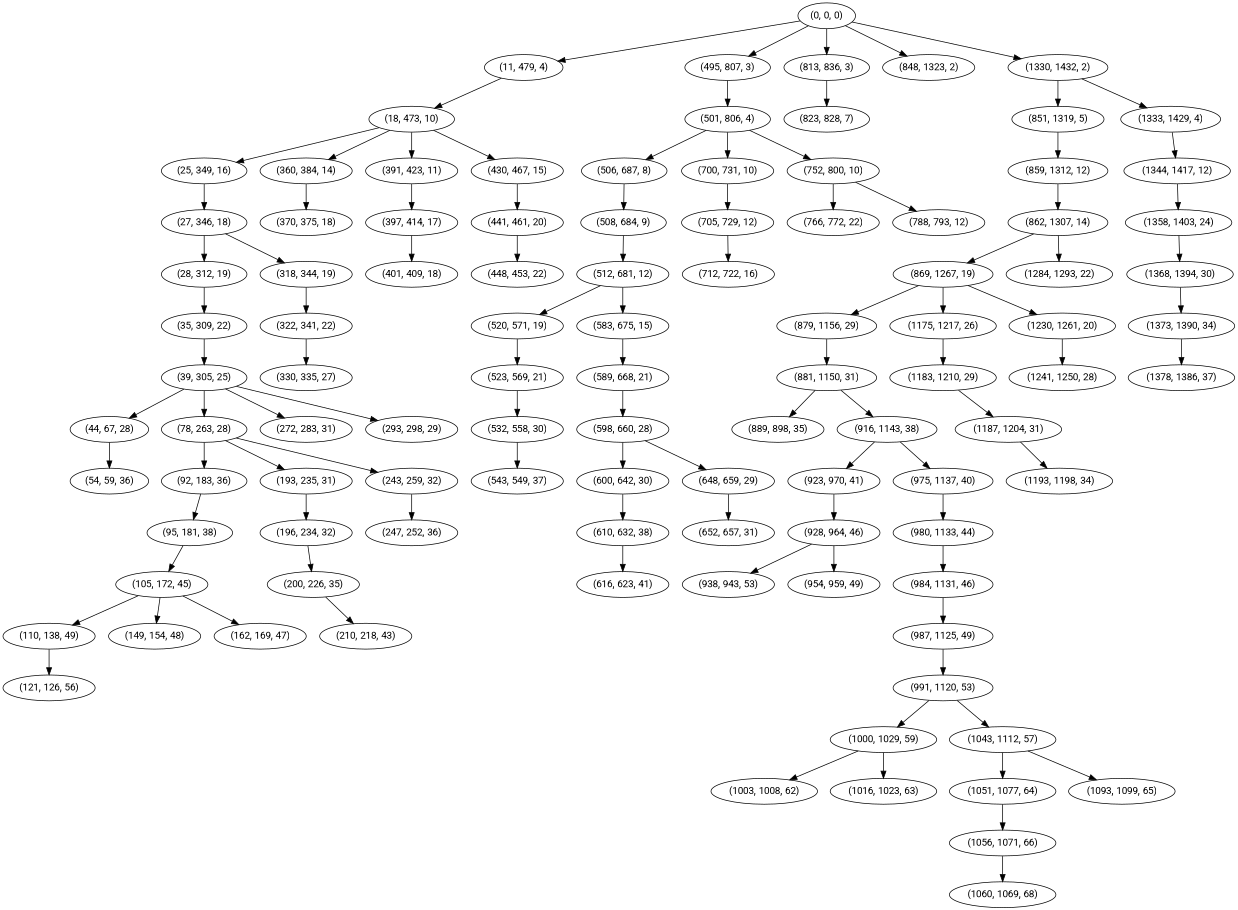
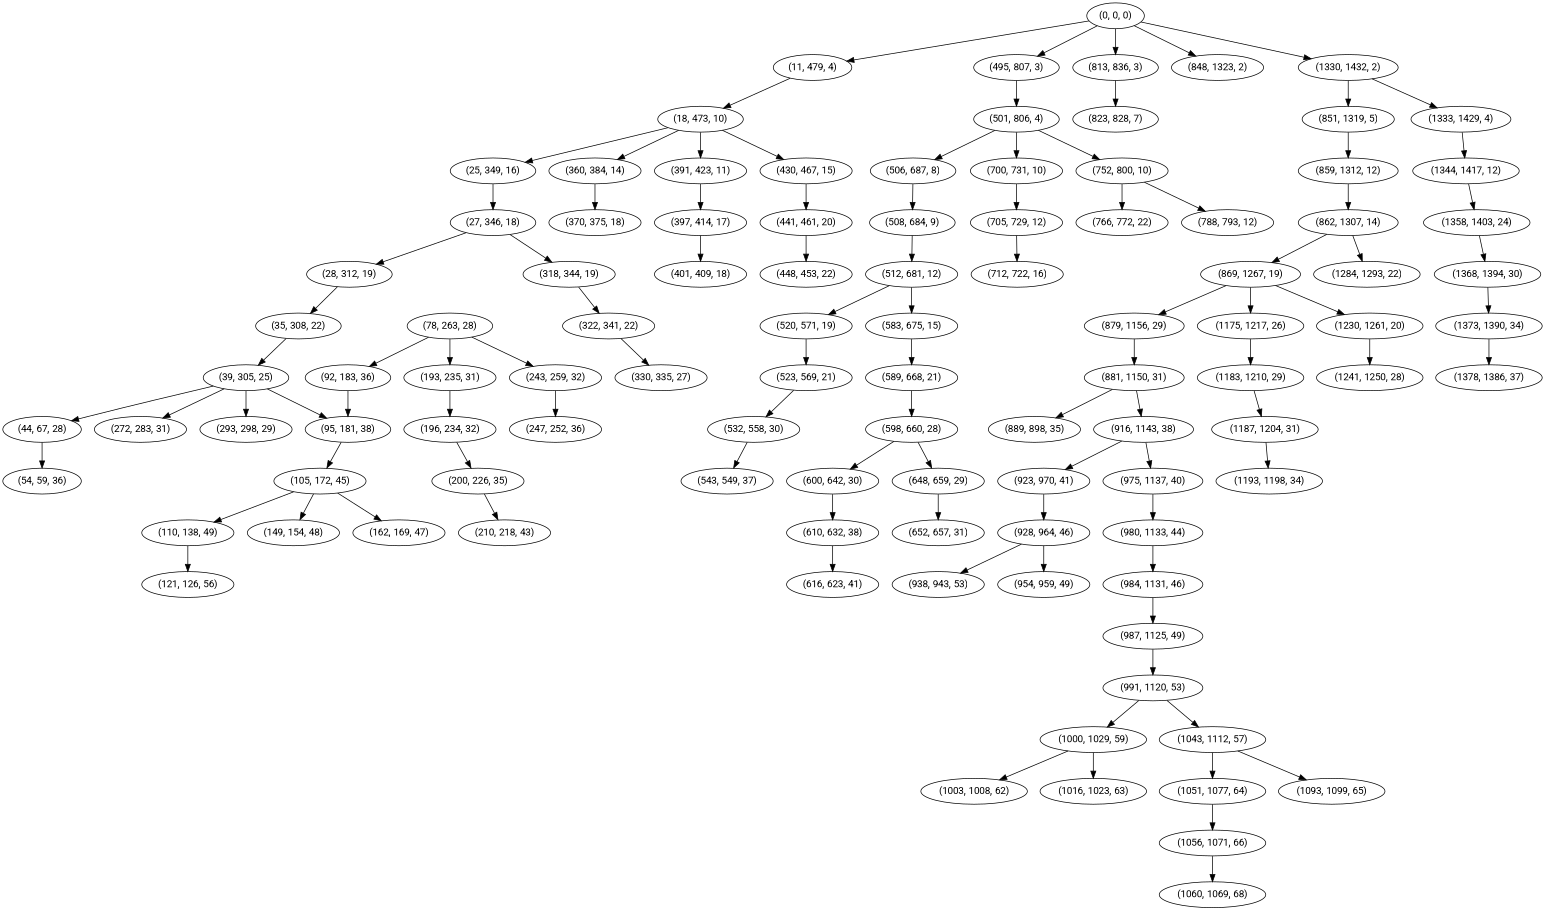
node "(35, 309, 22)": label "(35, 309, 22)" -> "(35, 308, 22)"
edge "(39, 305, 25)" -> "(78, 263, 28)": now "(39, 305, 25)" -> "(95, 181, 38)"
